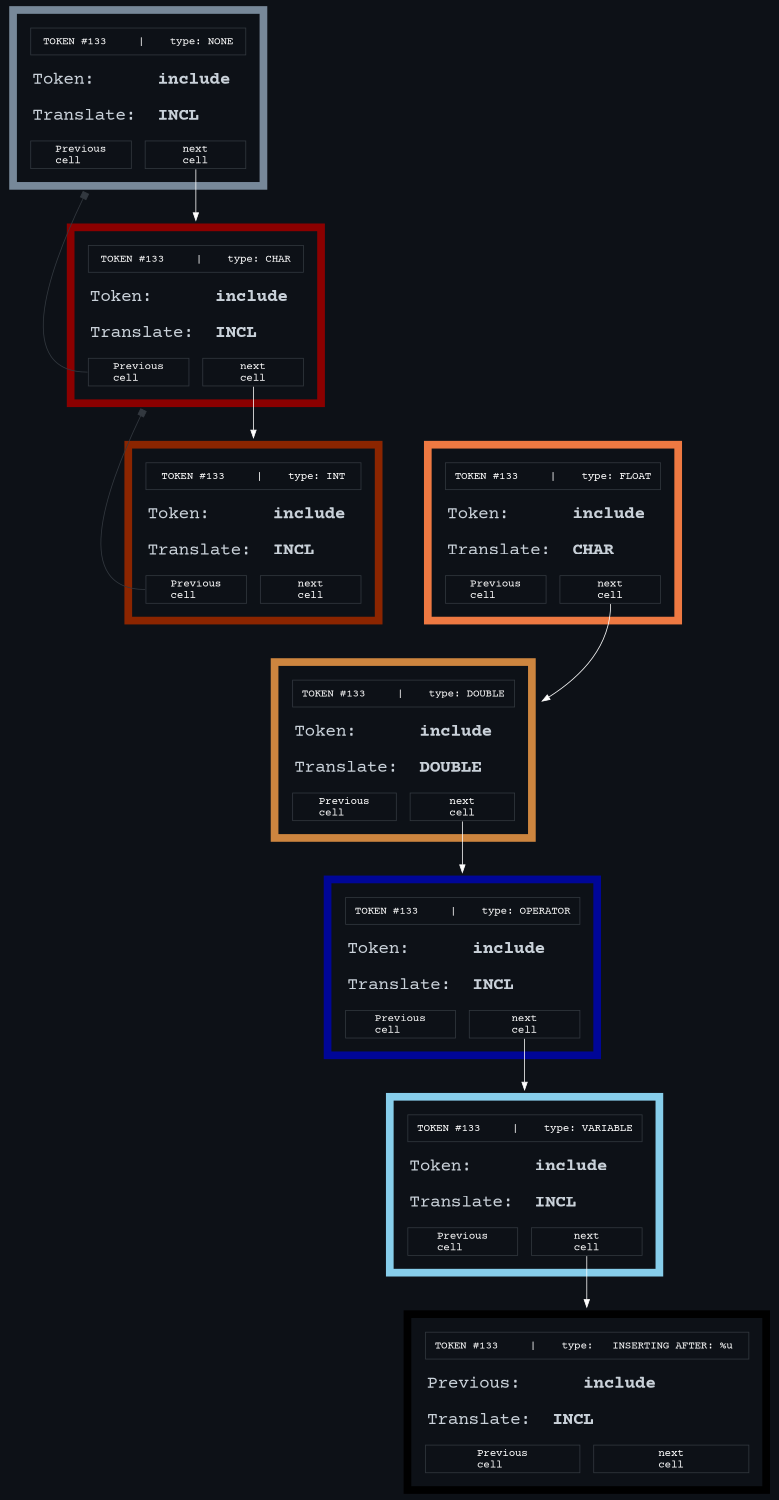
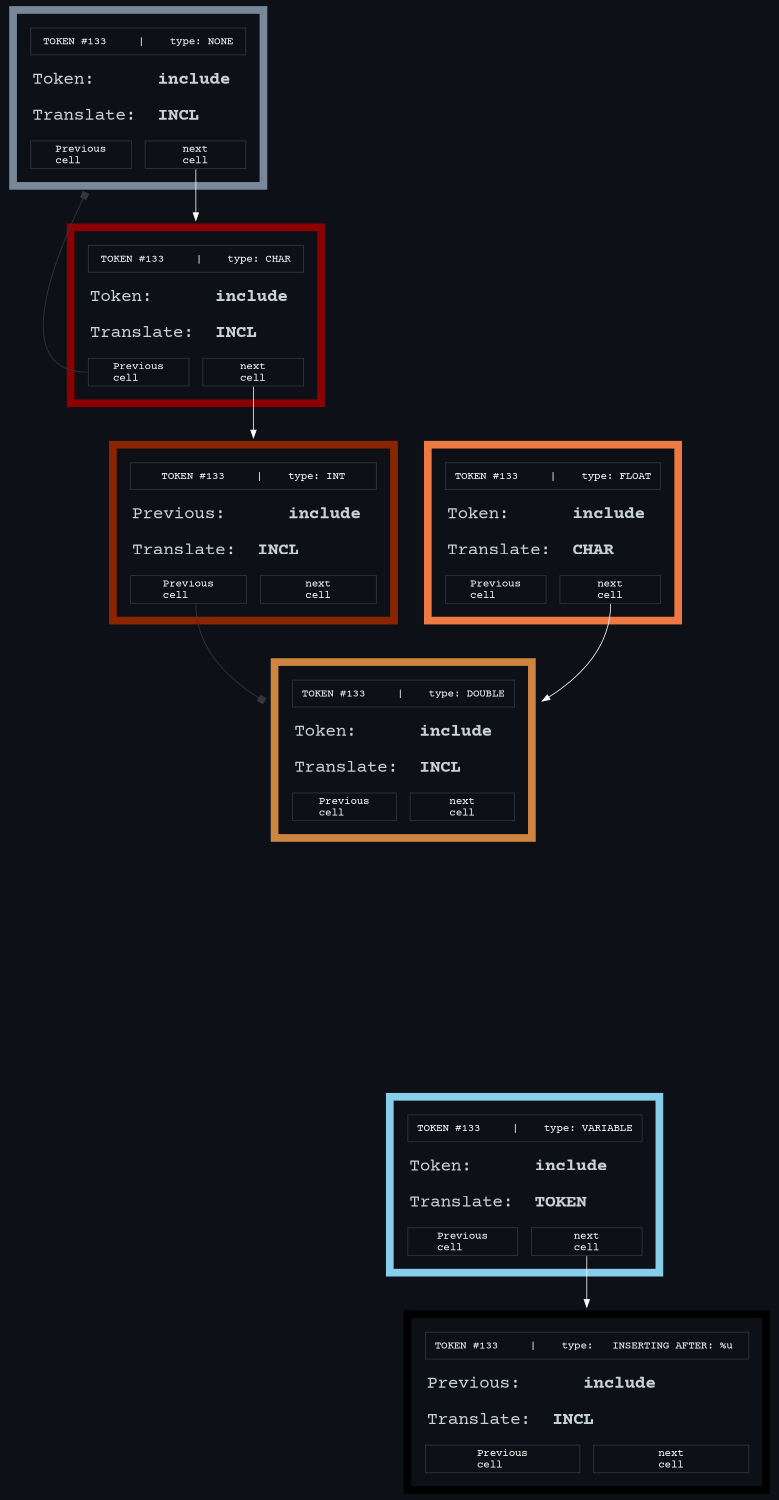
edge "TOKEN #133     |    type: INT" -> "TOKEN #133     |    type: CHAR": now "TOKEN #133     |    type: INT" -> "TOKEN #133     |    type: DOUBLE"
node "TOKEN #133     |    type: INT": text "Token:" -> "Previous:"
node "TOKEN #133     |    type: DOUBLE": text "DOUBLE" -> "INCL"
node "TOKEN #133     |    type: OPERATOR": removed
node "TOKEN #133     |    type: VARIABLE": text "INCL" -> "TOKEN"
